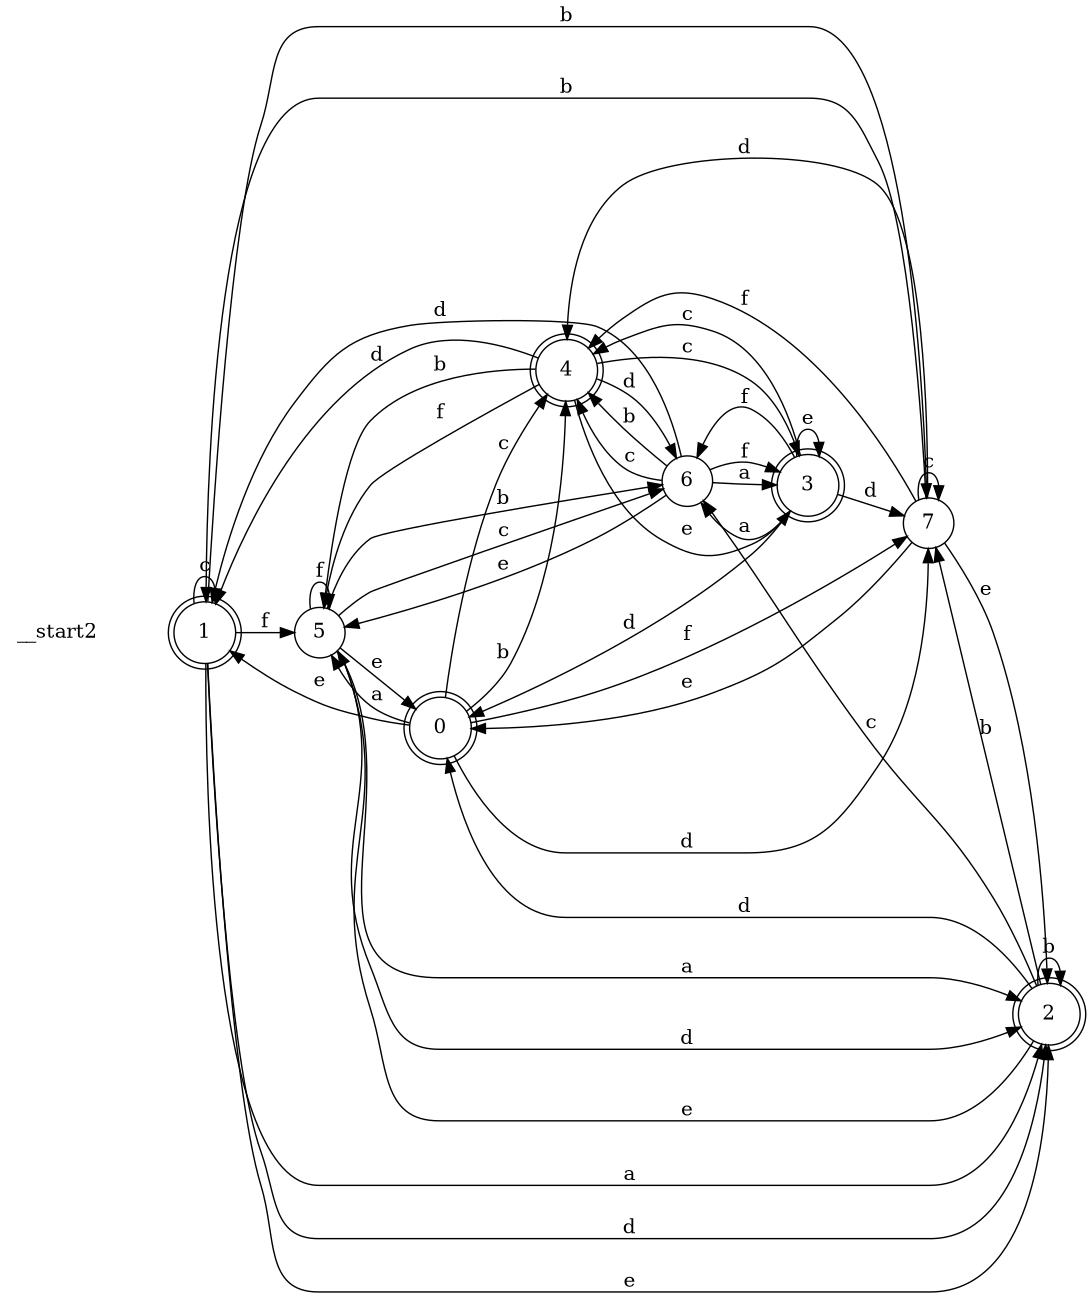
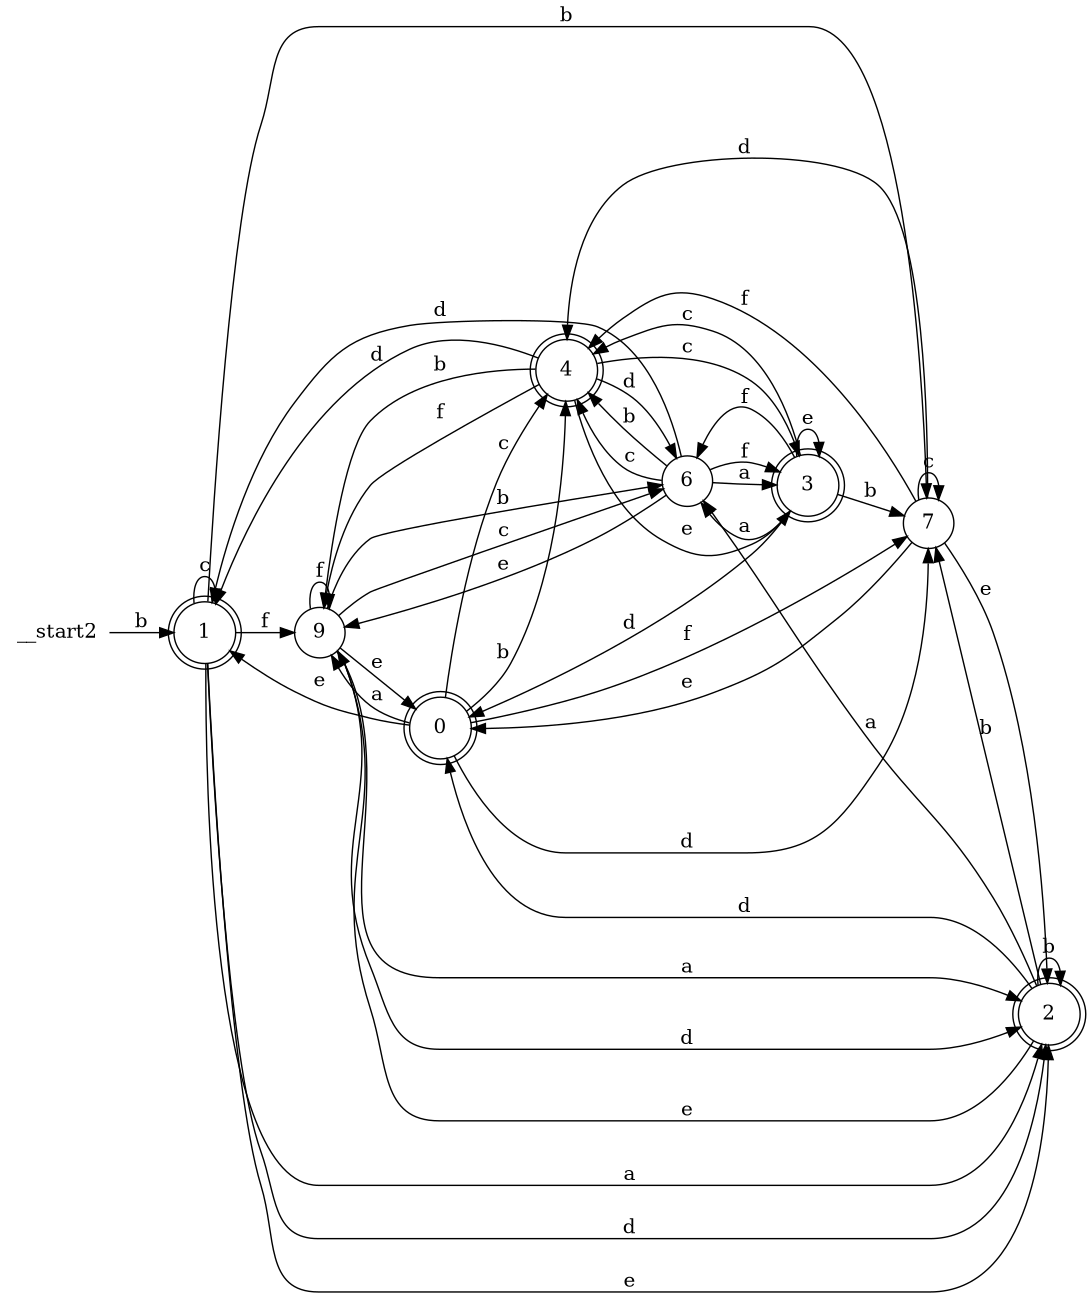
edge "7" -> "1": now "__start2" -> "1"
edge "3" -> "7": label "d" -> "b"
node "5": label "5" -> "9"
edge "2" -> "6": label "c" -> "a"
